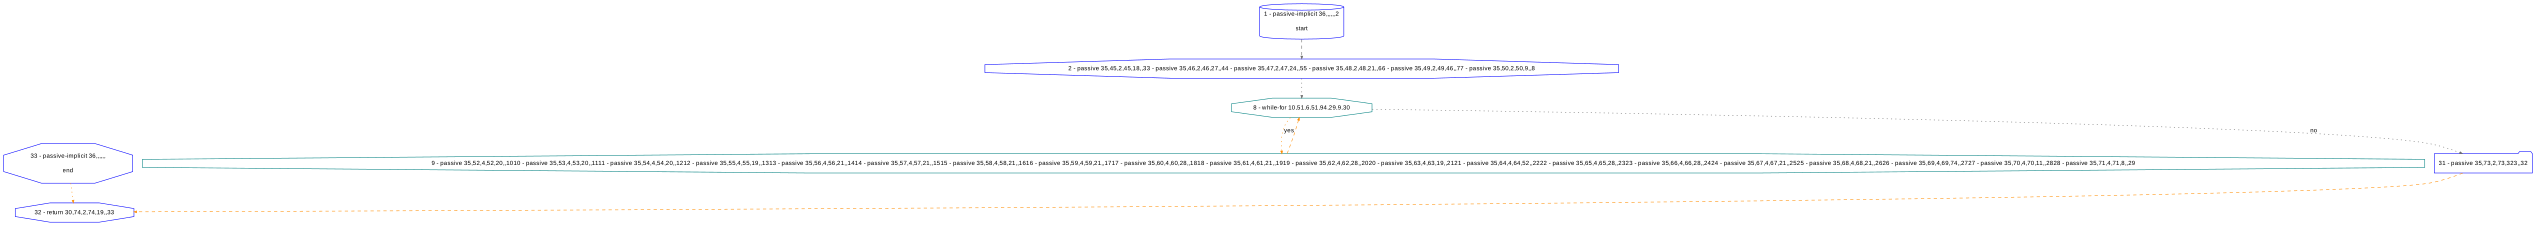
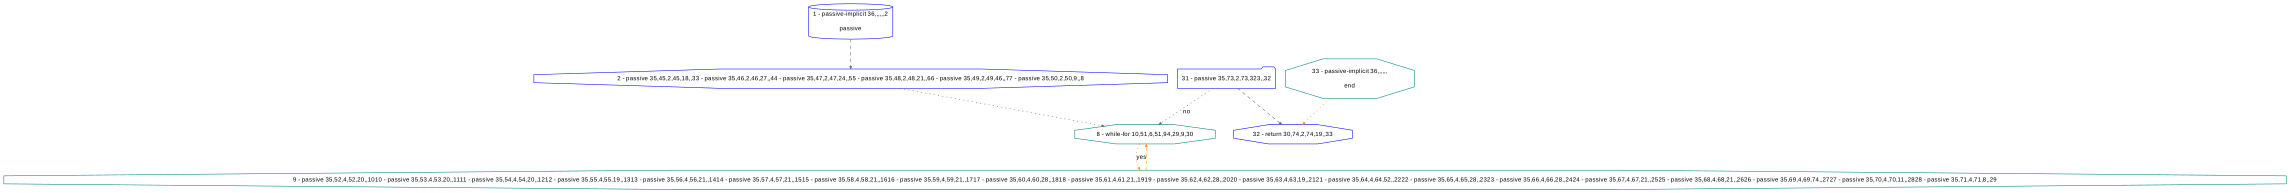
node "1 - passive-implicit 36,,,,,,2 start": label "1 - passive-implicit 36,,,,,,2 start" -> "1 - passive-implicit 36,,,,,,2 passive"
edge "8 - while-for 10,51,6,51,94,29,9,30" -> "31 - passive 35,73,2,73,323,,32": reversed
node "33 - passive-implicit 36,,,,,, end": color blue -> teal
edge "31 - passive 35,73,2,73,323,,32" -> "32 - return 30,74,2,74,19,,33": color darkorange -> gray40
